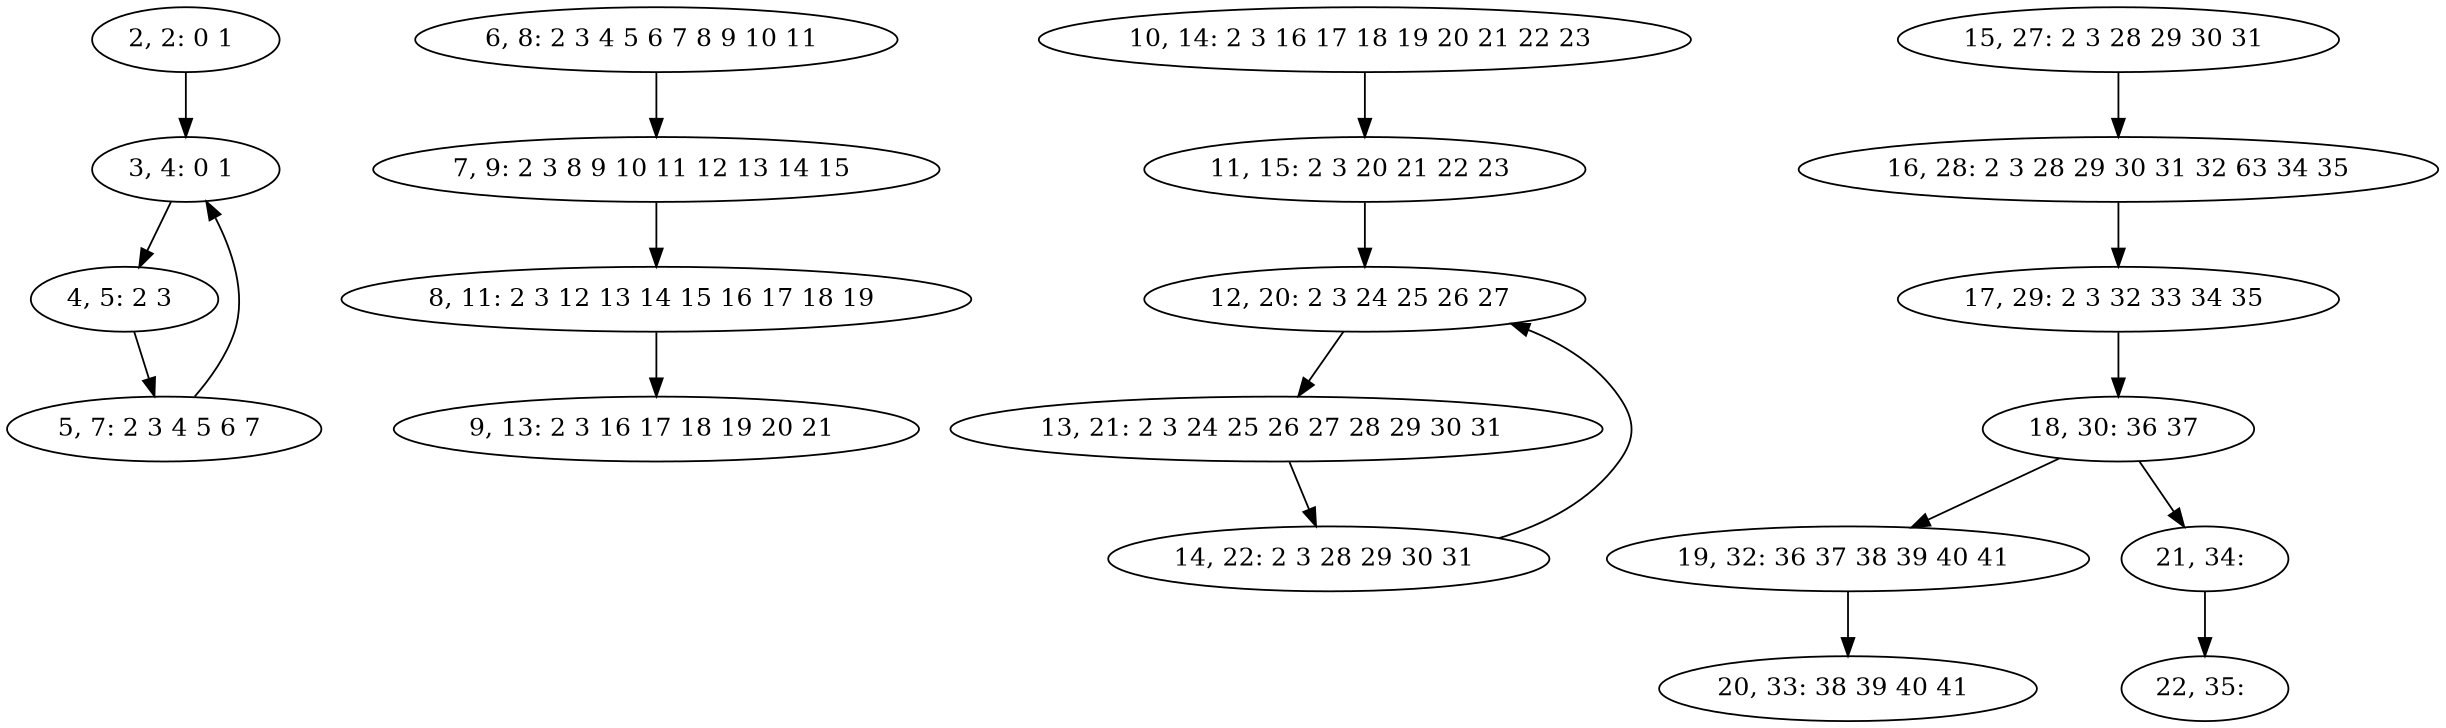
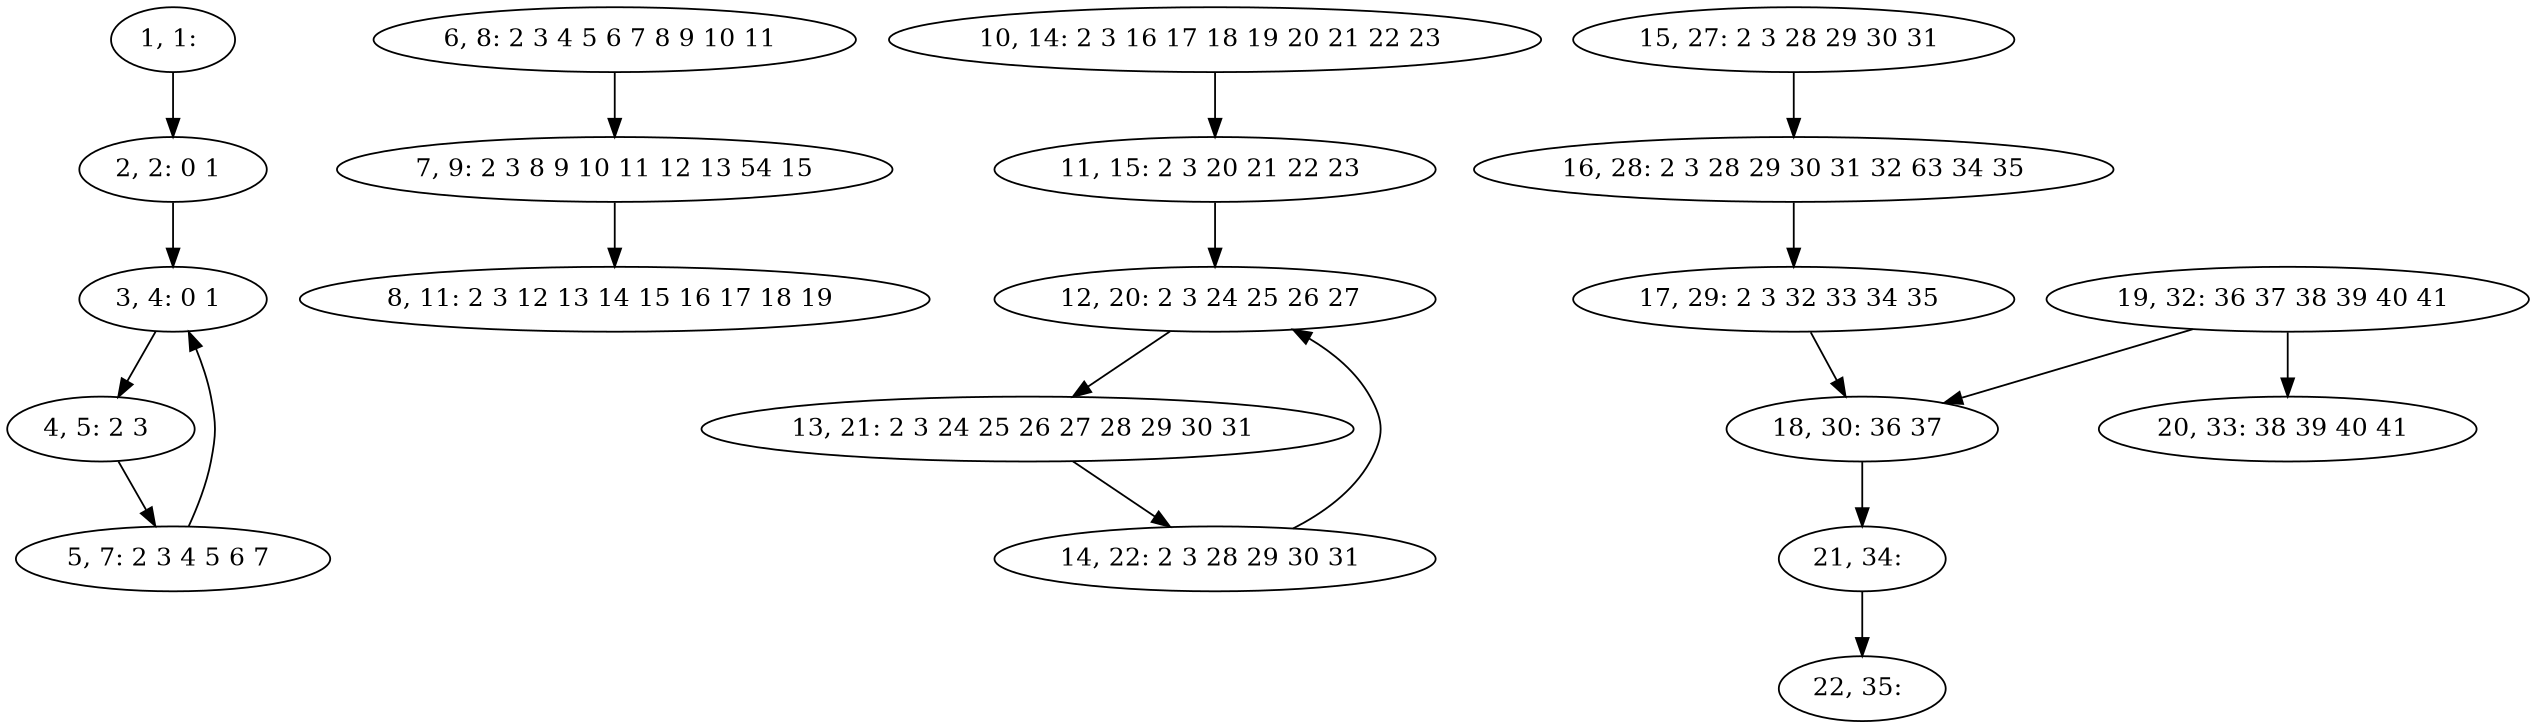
node "1, 1:": added
node "7, 9: 2 3 8 9 10 11 12 13 14 15": label "7, 9: 2 3 8 9 10 11 12 13 14 15" -> "7, 9: 2 3 8 9 10 11 12 13 54 15"
node "9, 13: 2 3 16 17 18 19 20 21": removed
edge "18, 30: 36 37" -> "19, 32: 36 37 38 39 40 41": reversed
